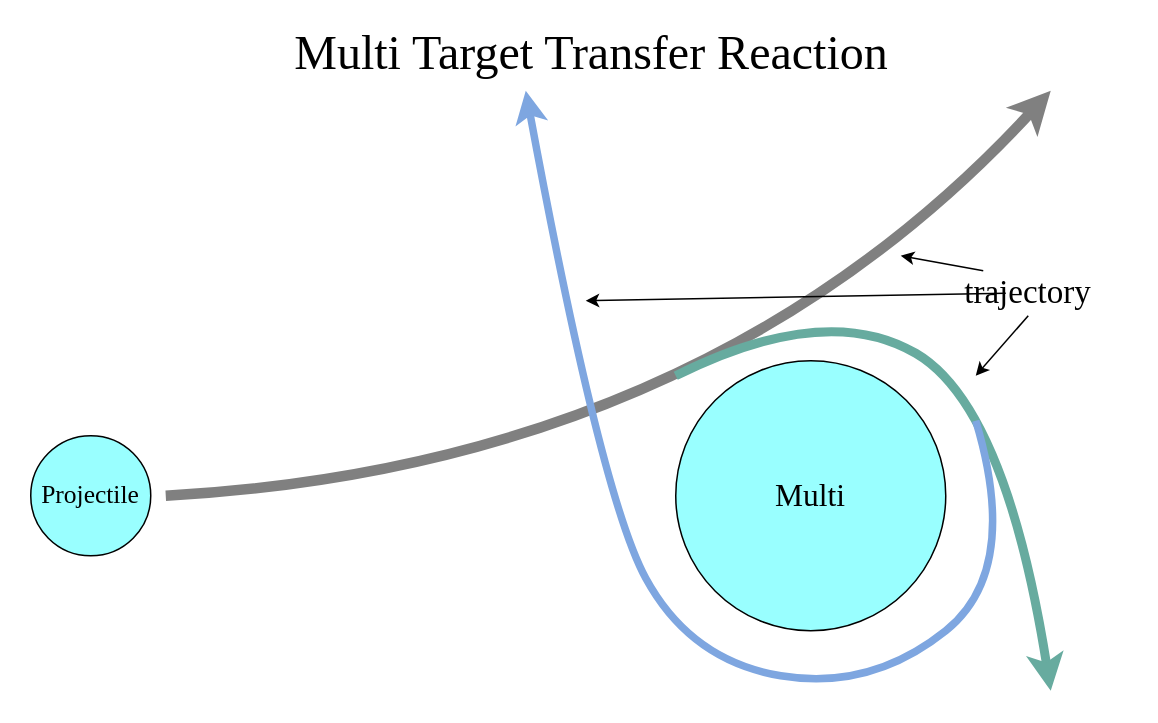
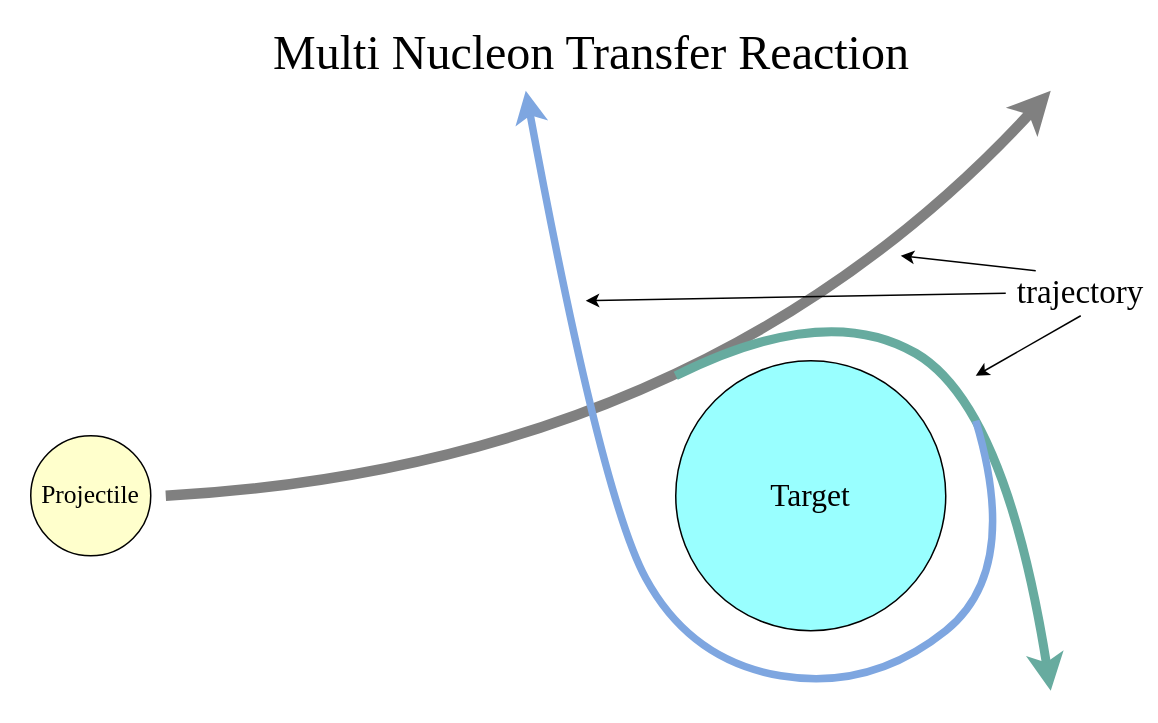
node "Multi Target Transfer Reaction": label "Multi Target Transfer Reaction" -> "Multi Nucleon Transfer Reaction"
node "trajectory": moved (1028, 293) -> (1081, 293)
node "Projectile": fillcolor #99ffff -> #ffffcc
node "Multi": label "Multi" -> "Target"
